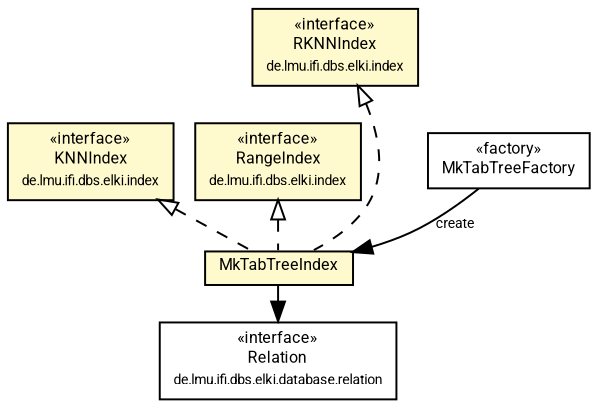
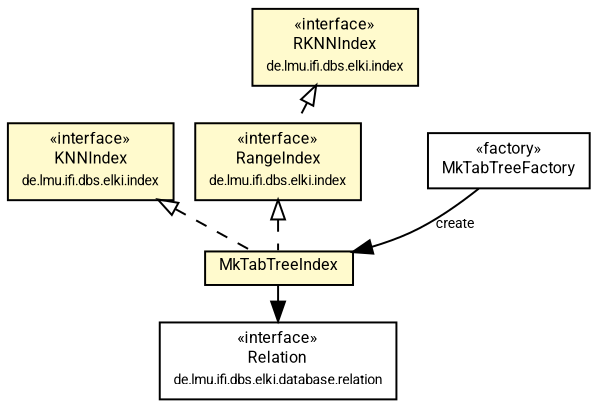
edge "MkTabTreeIndex" -> "RKNNIndex": now "RangeIndex" -> "RKNNIndex"
